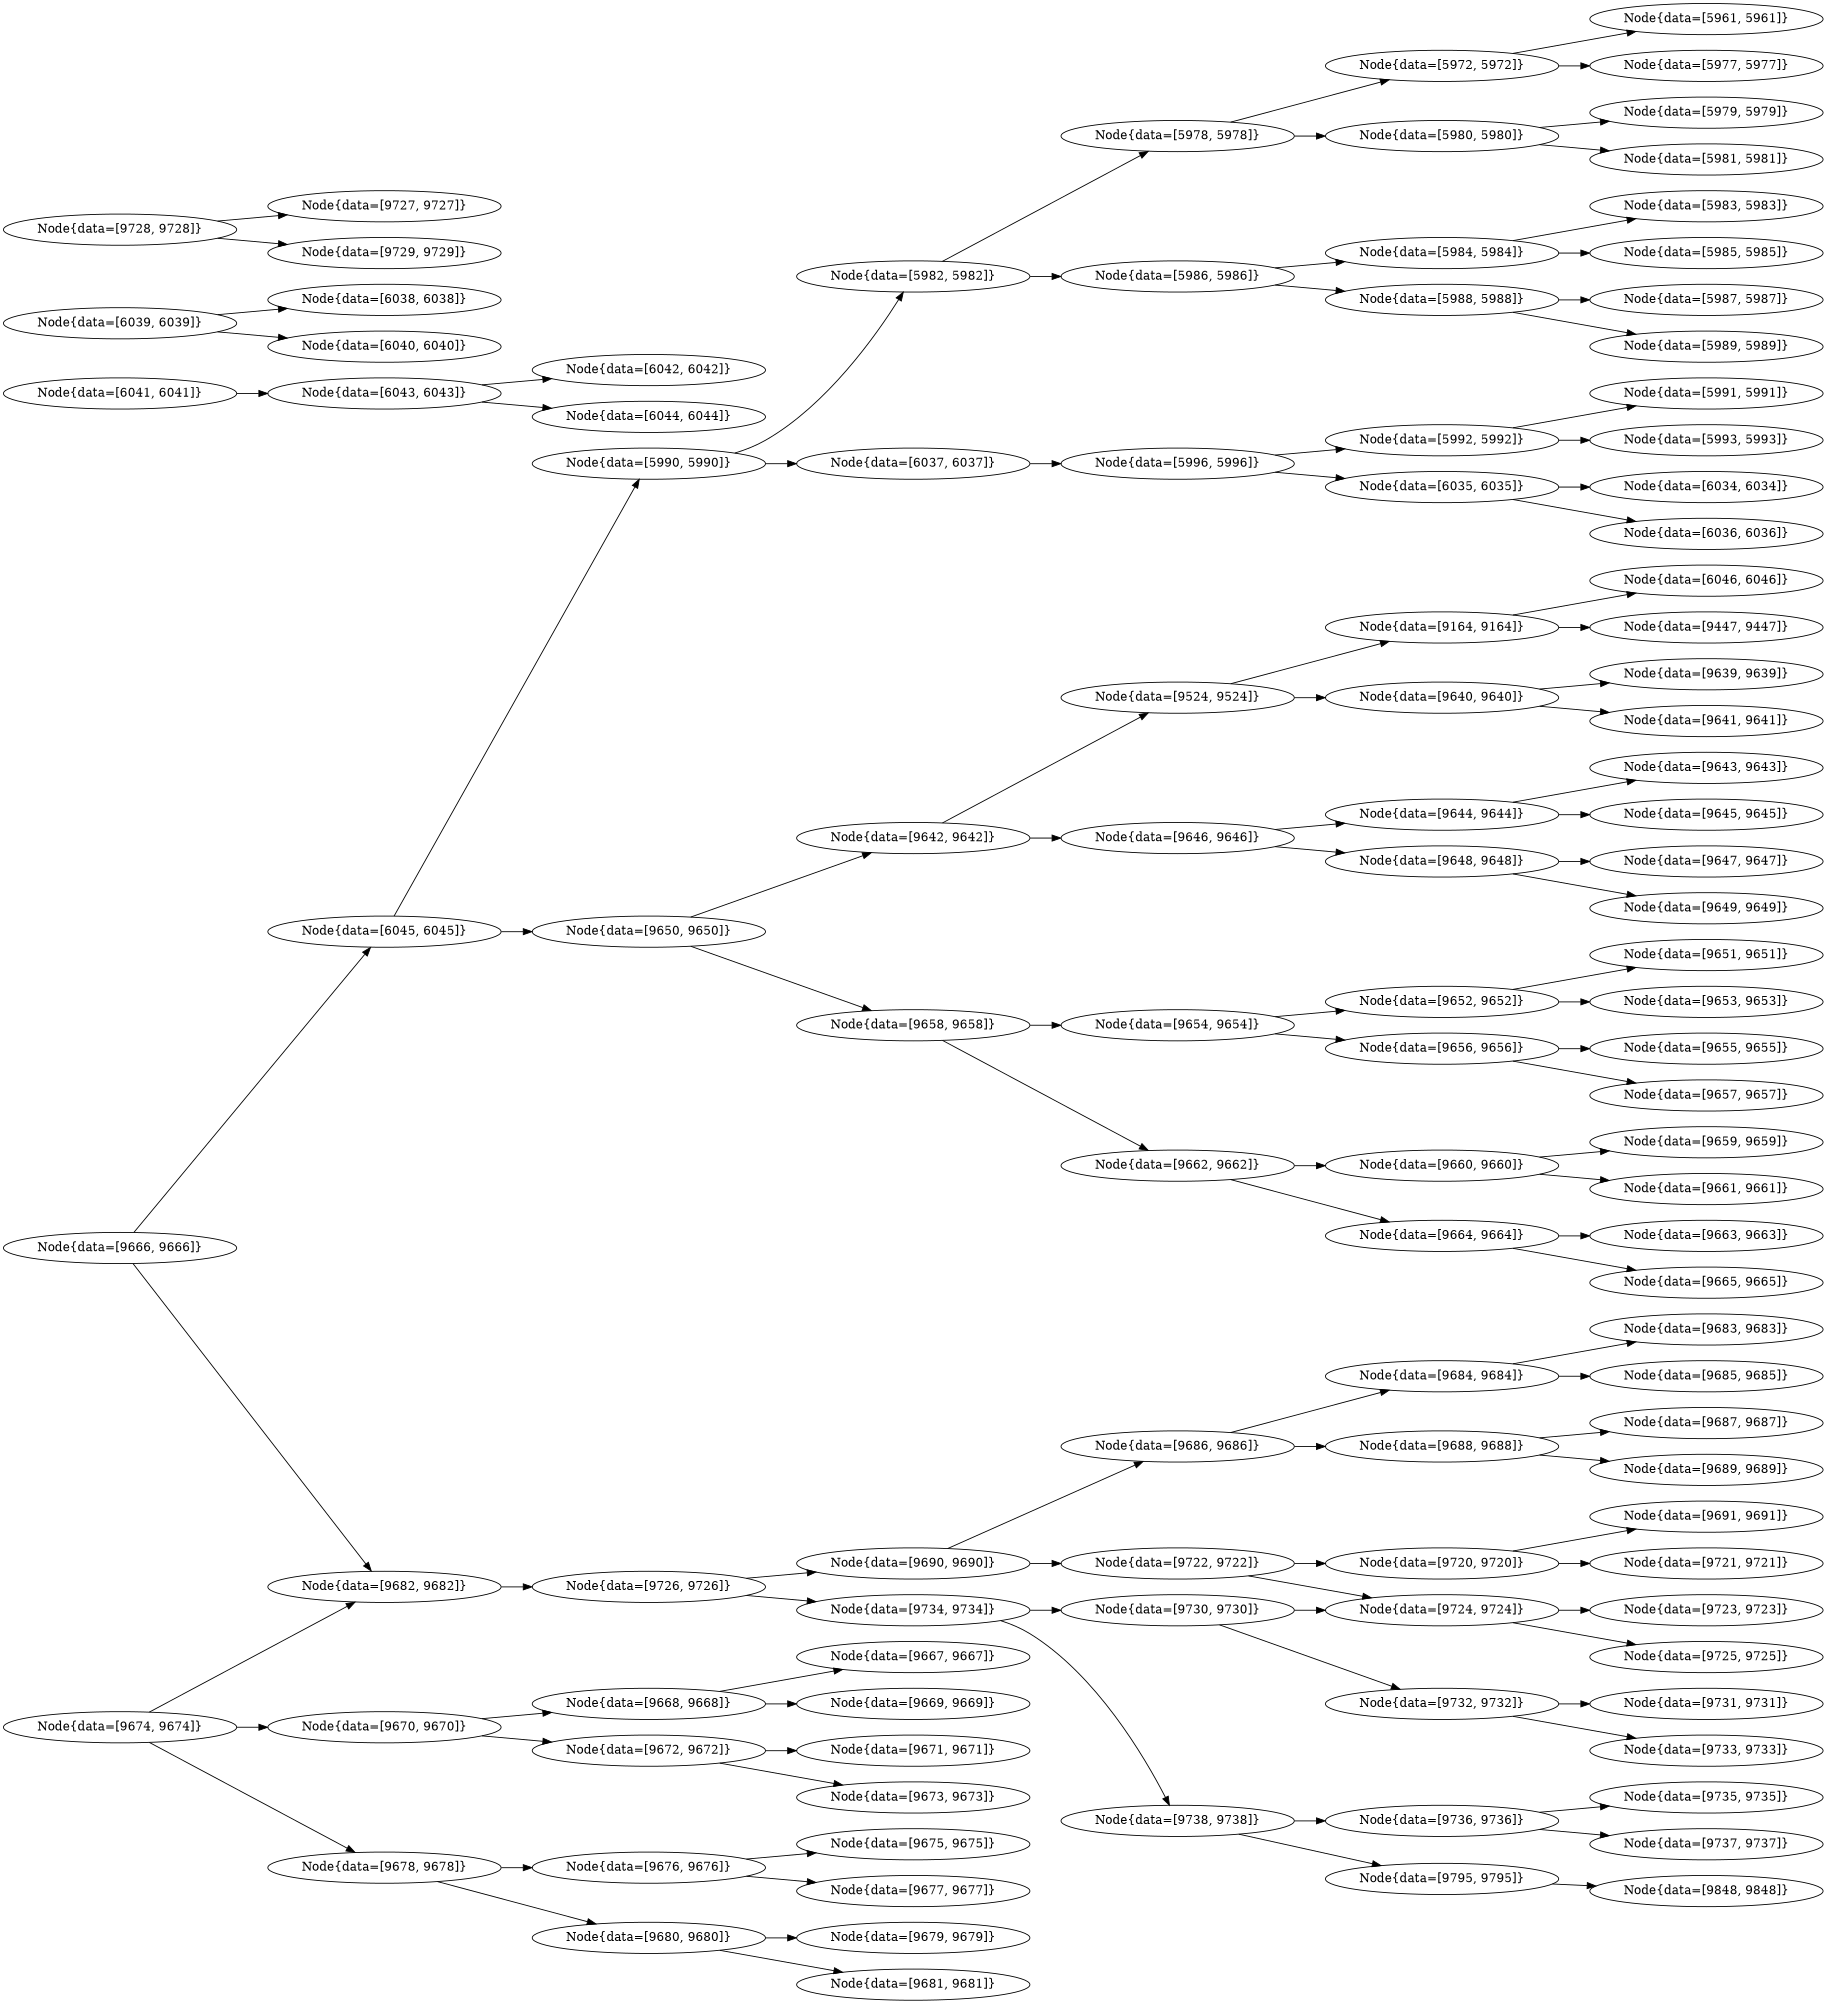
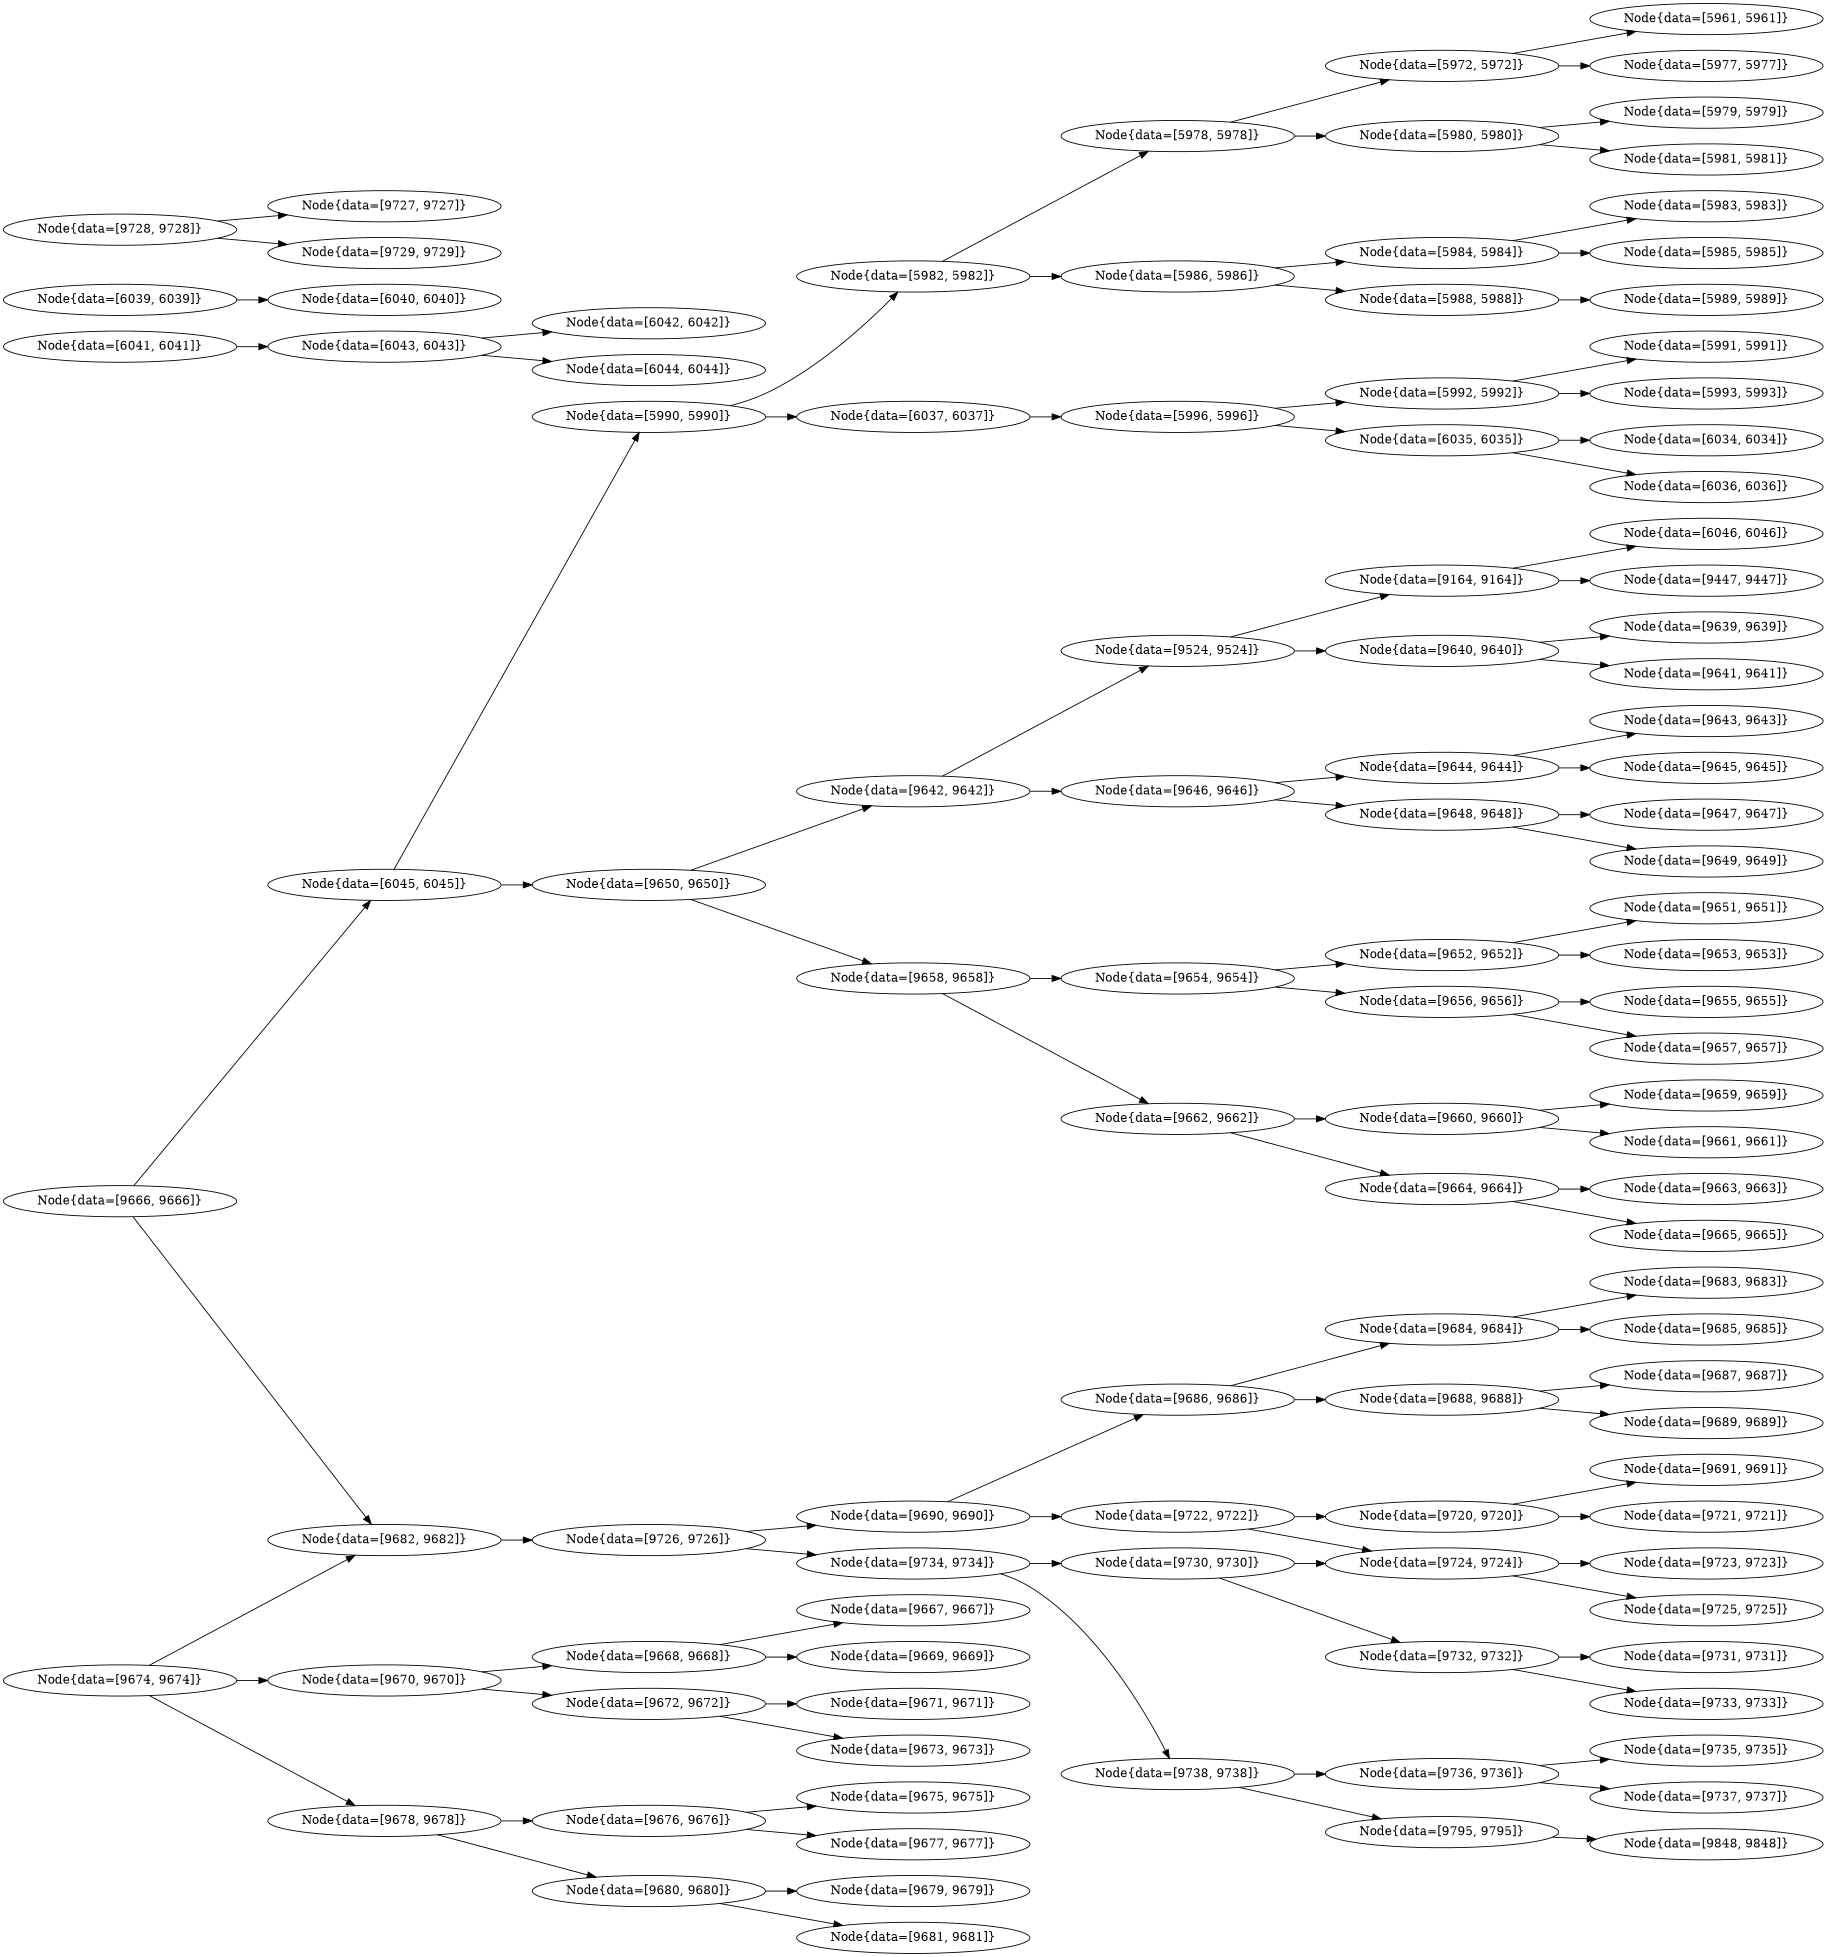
node "Node{data=[6038, 6038]}": removed
node "Node{data=[5987, 5987]}": removed
